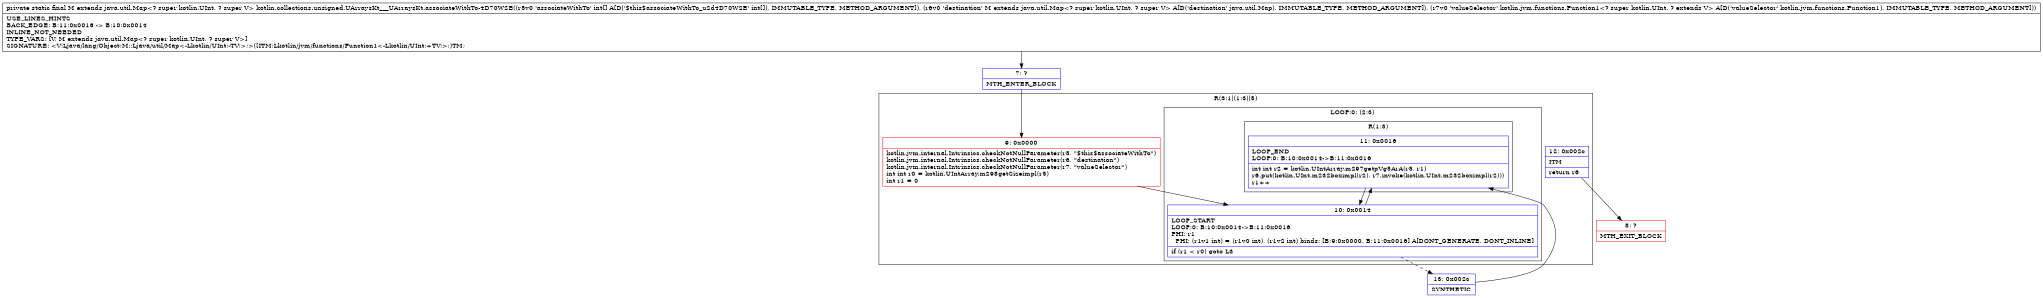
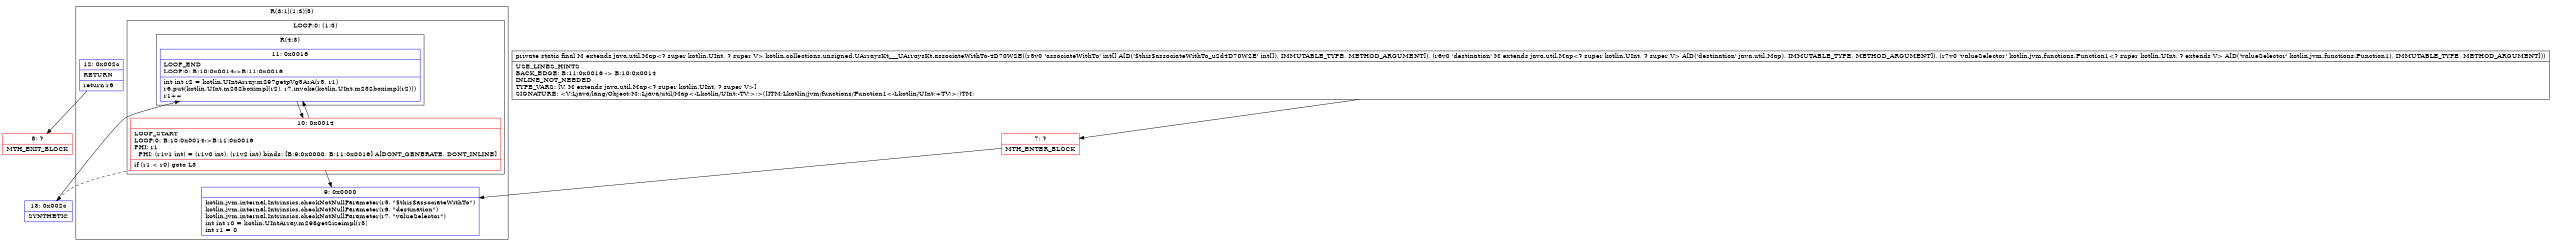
node "7: ?": color blue -> red
cluster "LOOP:0: (2:3)": label "LOOP:0: (2:3)" -> "LOOP:0: (1:3)"
cluster "R(1:3)": label "R(1:3)" -> "R(4:3)"
node "9: 0x0000": color red -> blue
node "12: 0x002c": text "ITM" -> "RETURN"
edge "9: 0x0000" -> "10: 0x0014": reversed
node "10: 0x0014": color blue -> red
